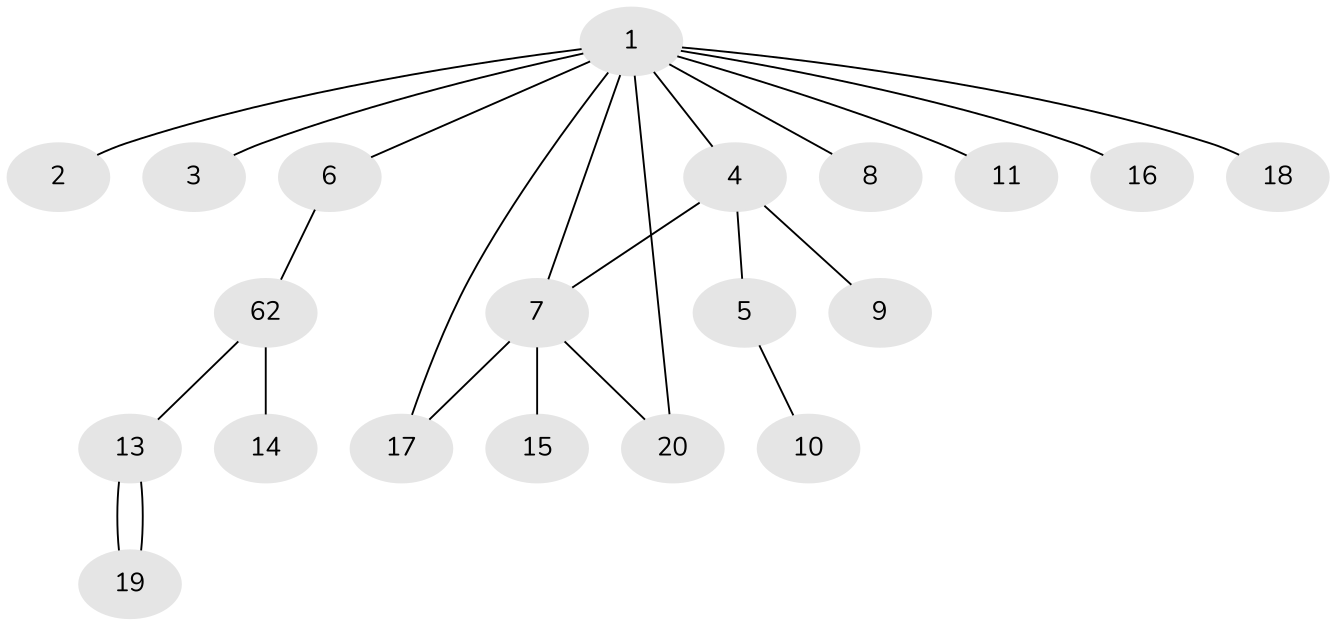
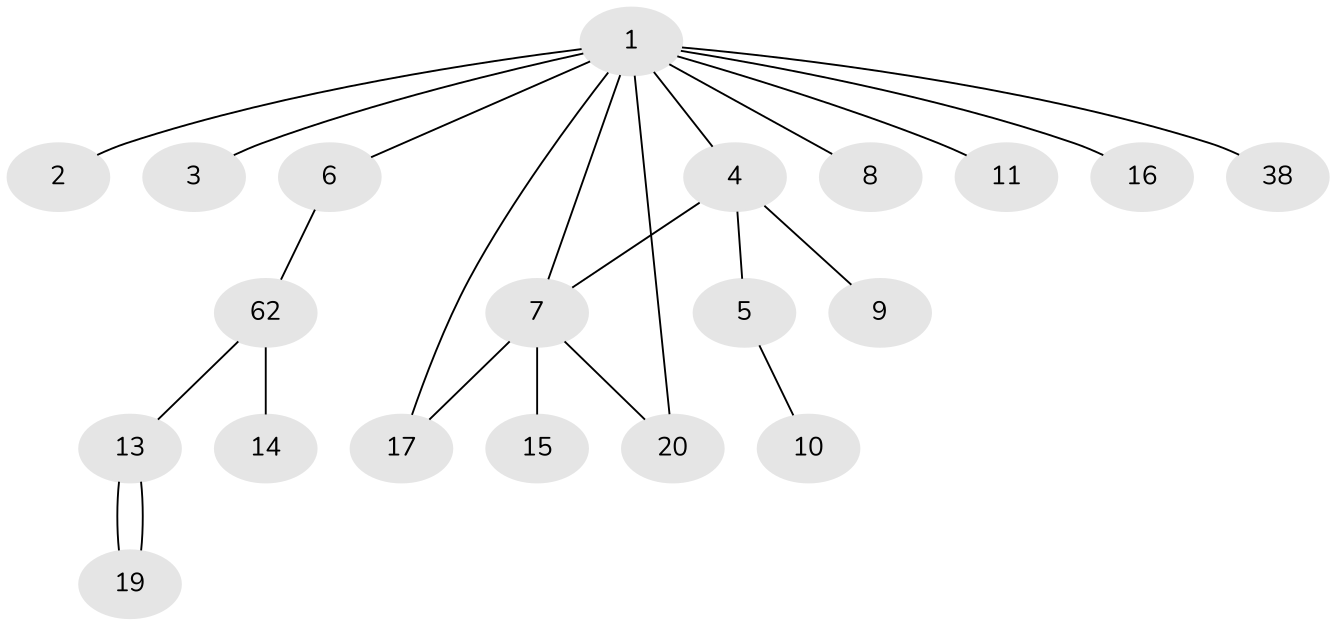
node "18": label "18" -> "38"
